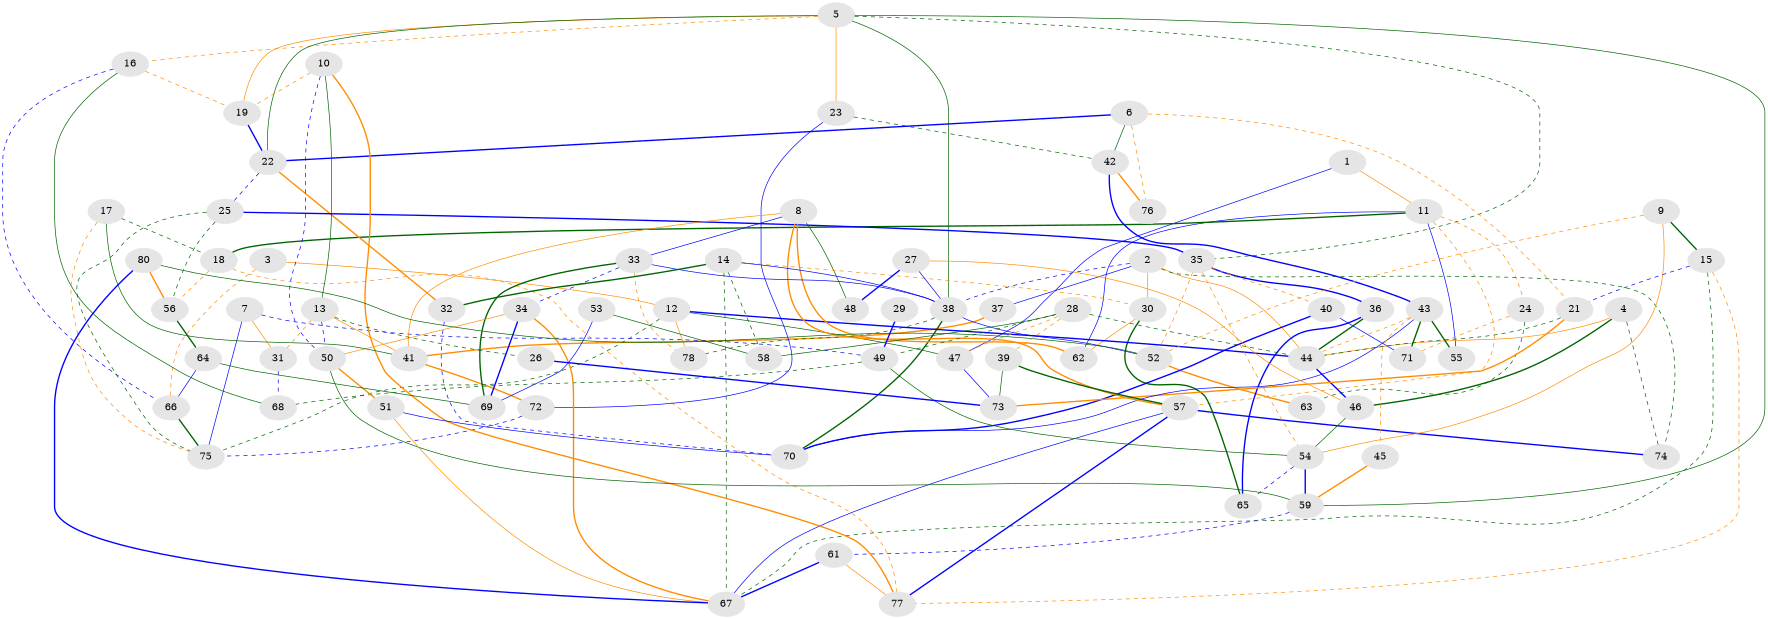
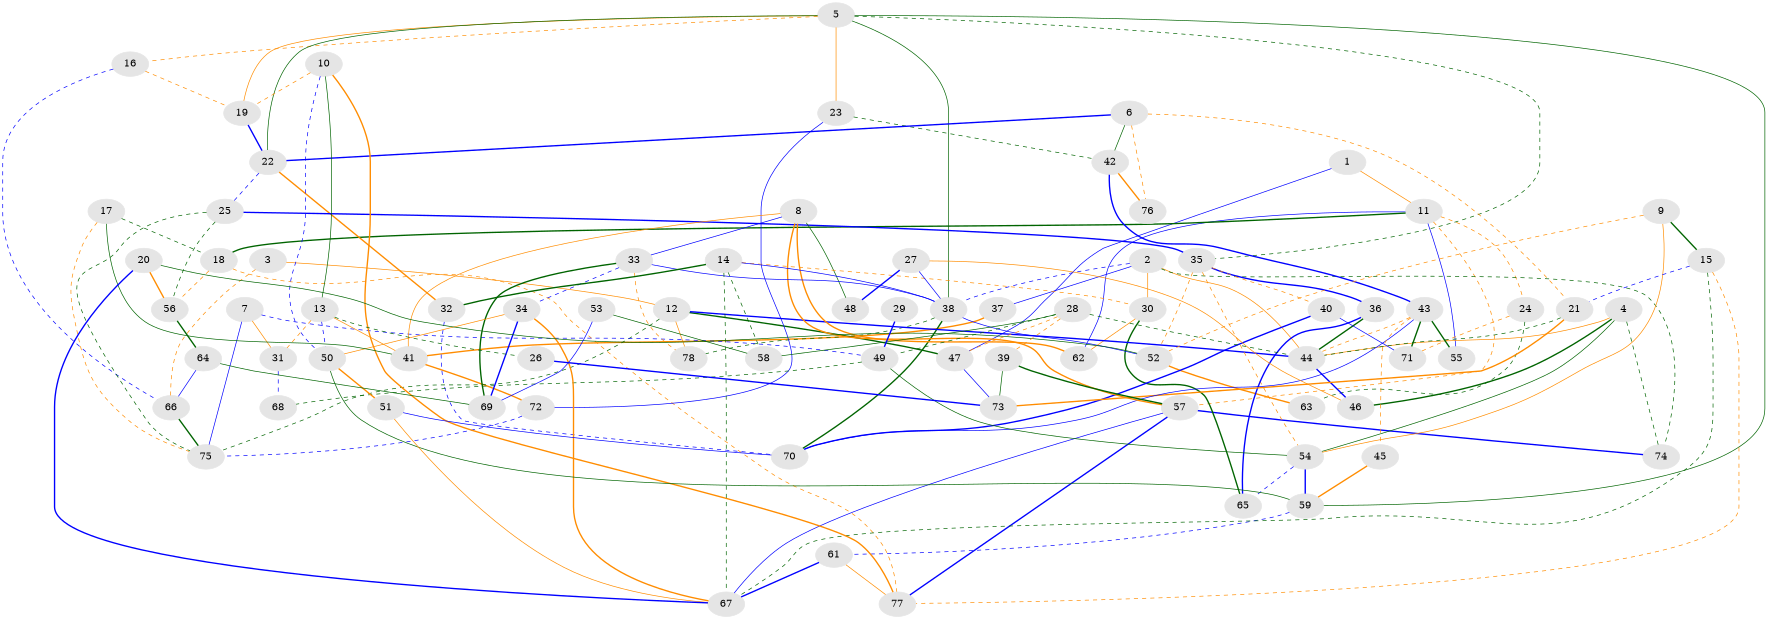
node "80": label "80" -> "20"
edge "16" -- "68": removed
edge "12" -- "47": style solid -> bold
edge "46" -- "54": now "4" -- "54"
